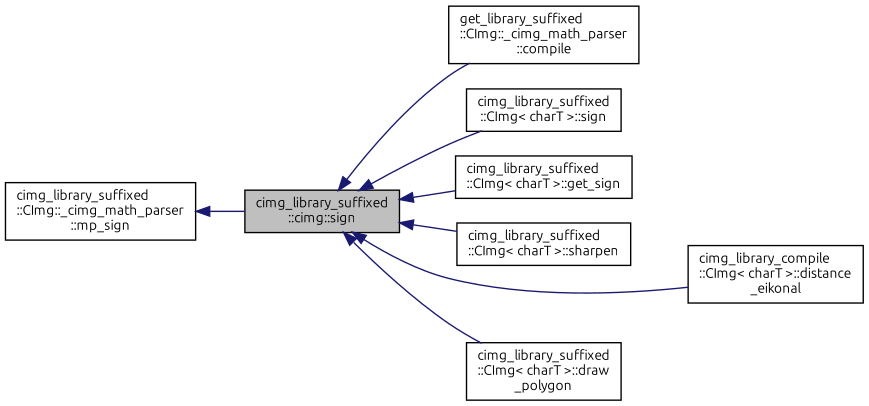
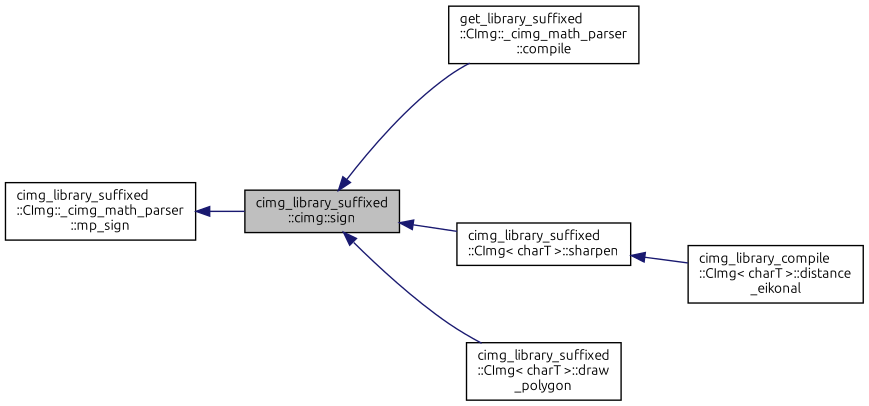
node "cimg_library_suffixed ::CImg< charT >::sign": removed
node "cimg_library_suffixed ::CImg< charT >::get_sign": removed
edge "cimg_library_compile ::CImg< charT >::distance _eikonal" -> "cimg_library_suffixed ::cimg::sign": now "cimg_library_compile ::CImg< charT >::distance _eikonal" -> "cimg_library_suffixed ::CImg< charT >::sharpen"
